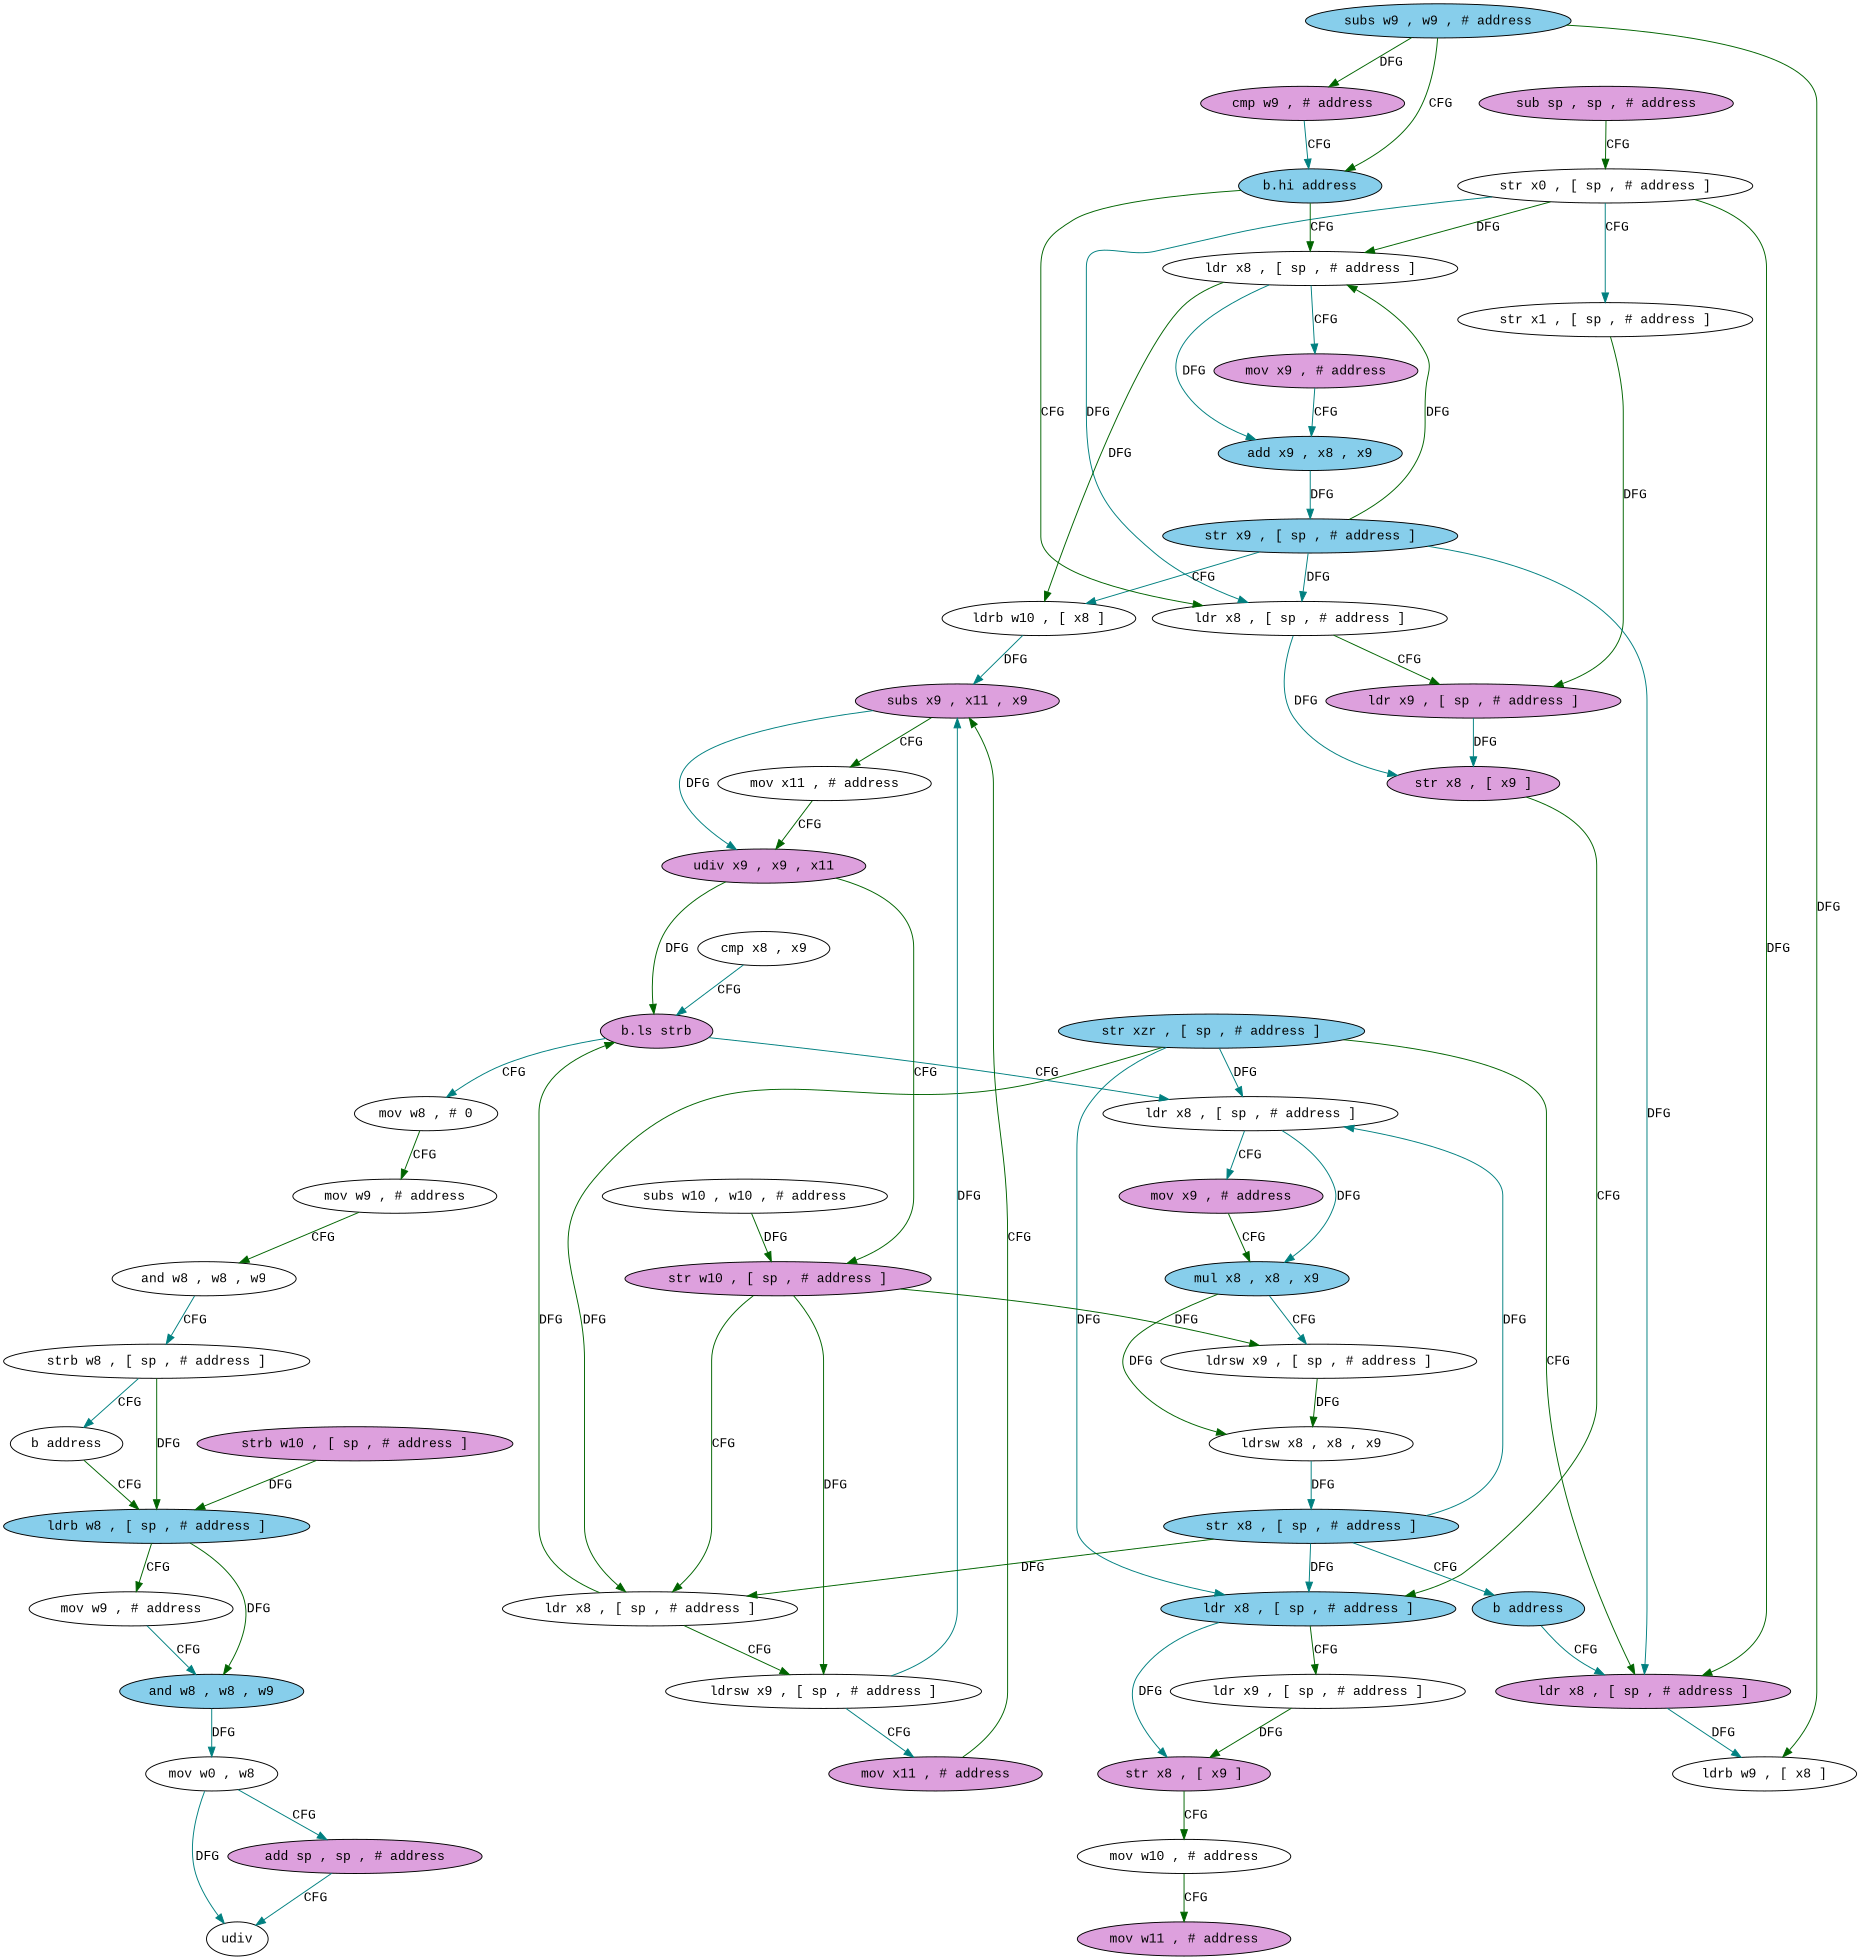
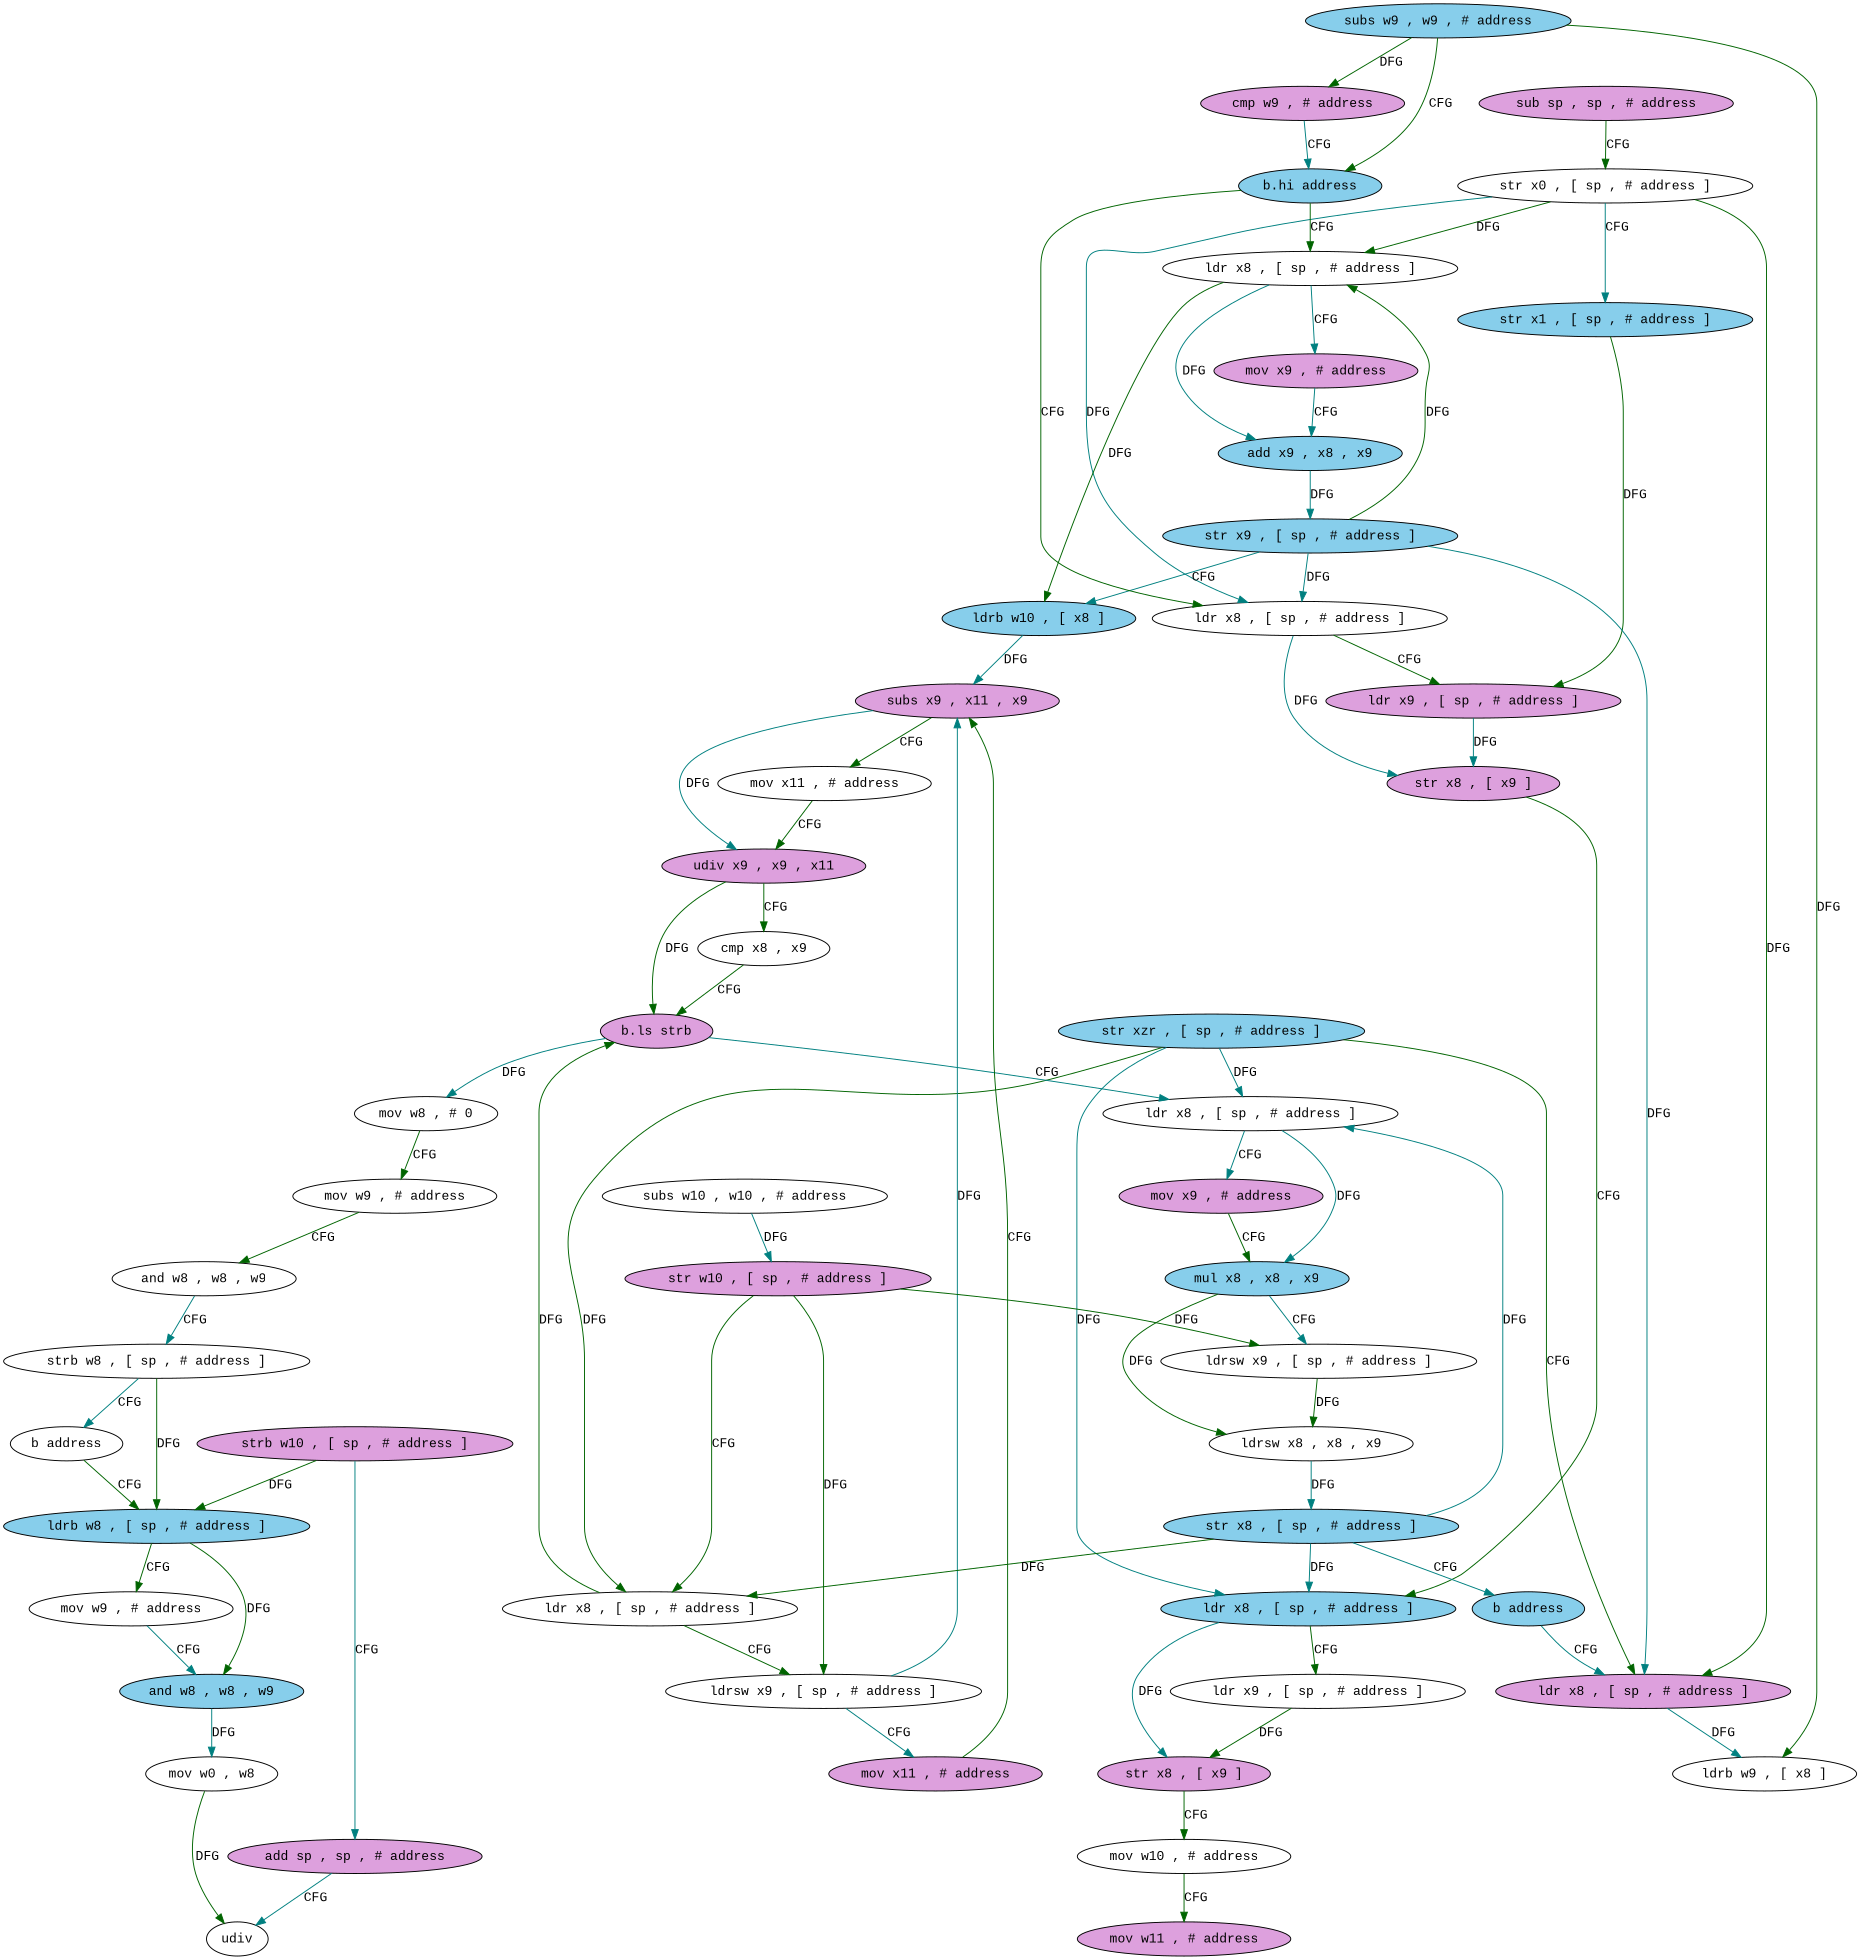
node "str x1 , [ sp , # address ]": fillcolor white -> skyblue
node "ldrb w10 , [ x8 ]": fillcolor white -> skyblue
edge "cmp x8 , x9" -> "b.ls strb": color teal -> darkgreen
edge "udiv x9 , x9 , x11" -> "str w10 , [ sp , # address ]": now "udiv x9 , x9 , x11" -> "cmp x8 , x9"
edge "b.ls strb" -> "mov w8 , # 0": label "CFG" -> "DFG"
edge "subs w10 , w10 , # address" -> "str w10 , [ sp , # address ]": color darkgreen -> teal
edge "mov w0 , w8" -> "add sp , sp , # address": now "strb w10 , [ sp , # address ]" -> "add sp , sp , # address"
edge "mov w0 , w8" -> "udiv": color teal -> darkgreen
